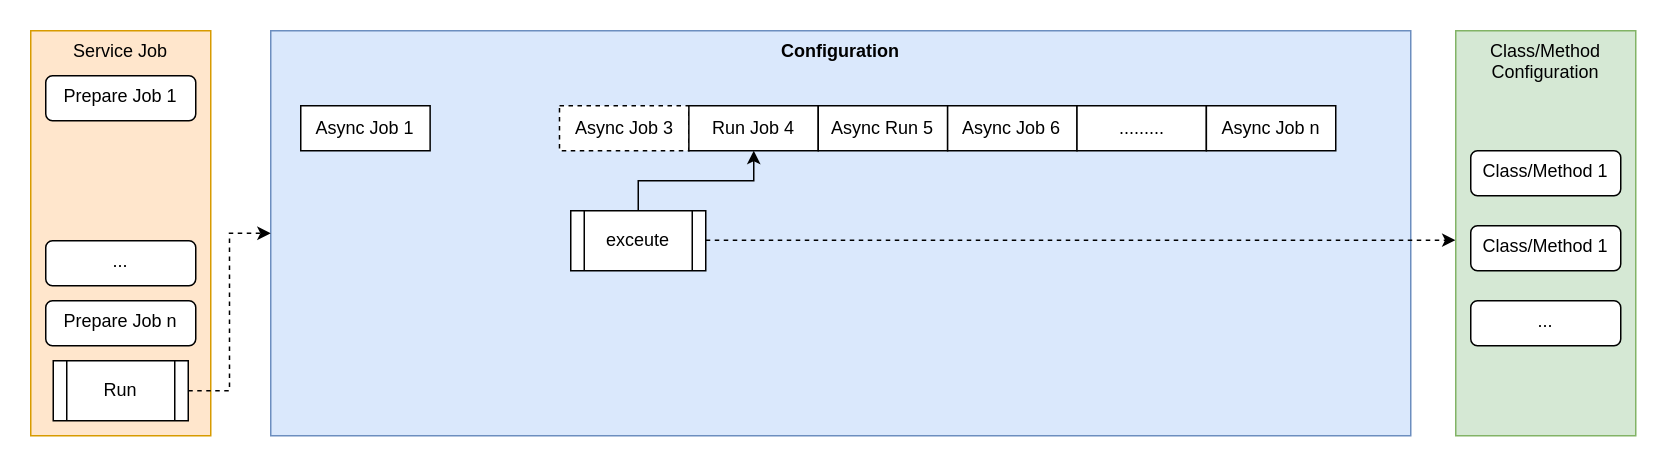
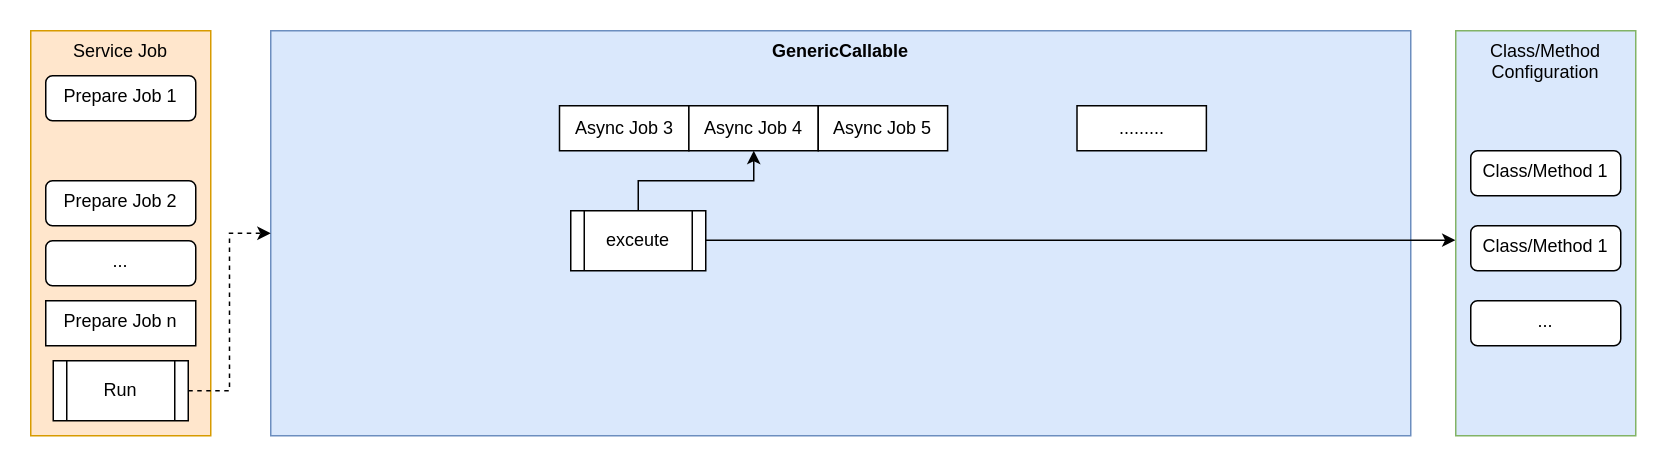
node "Configuration": label "Configuration" -> "GenericCallable"
node "Class/Method Configuration": fillcolor #d5e8d4 -> #dae8fc
node "Async Job 1": removed
node "Async Job 3": style dashed -> solid
node "Run Job 4": label "Run Job 4" -> "Async Job 4"
node "Async Run 5": label "Async Run 5" -> "Async Job 5"
node "Async Job 6": removed
node "Async Job n": removed
node "Prepare Job 2": added
edge "exceute" -> "Class/Method Configuration": style dashed -> solid
node "Prepare Job n": shape rounded rectangle -> rectangle
